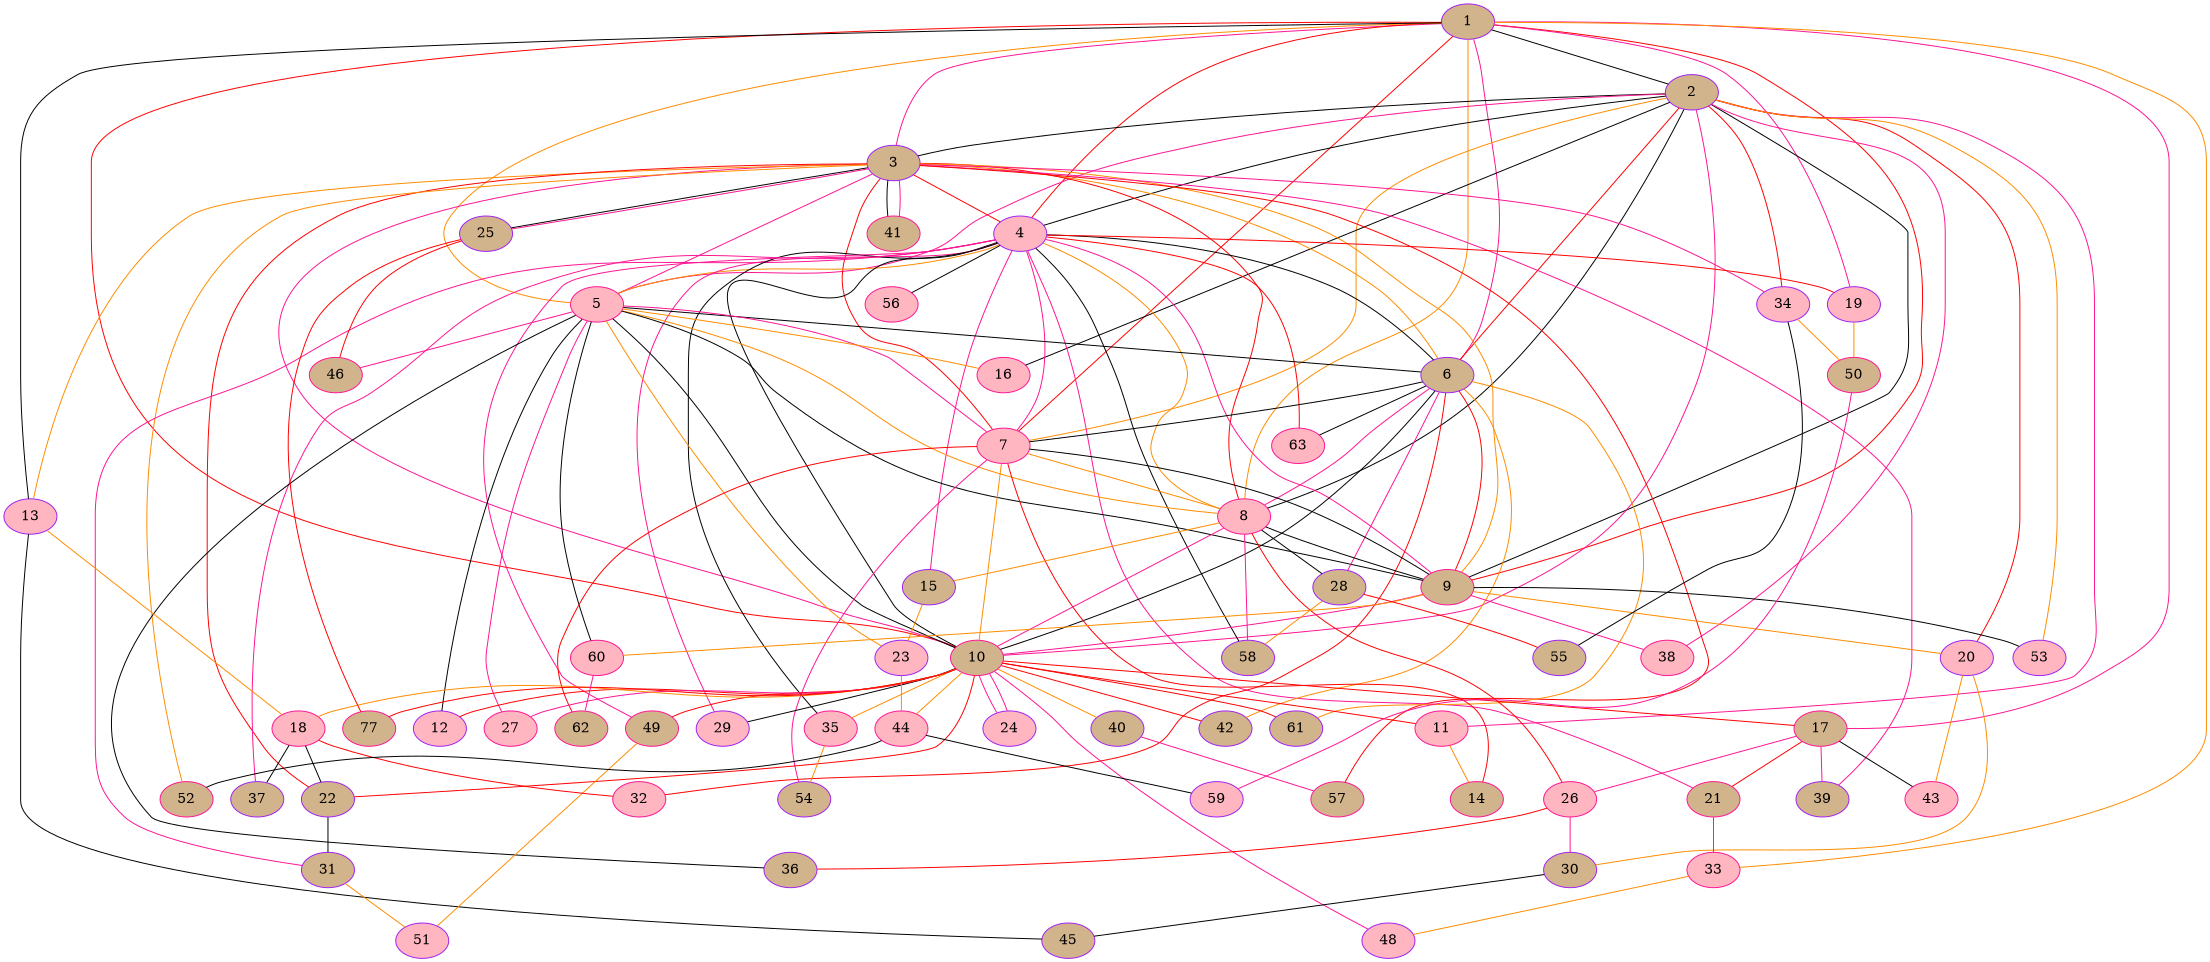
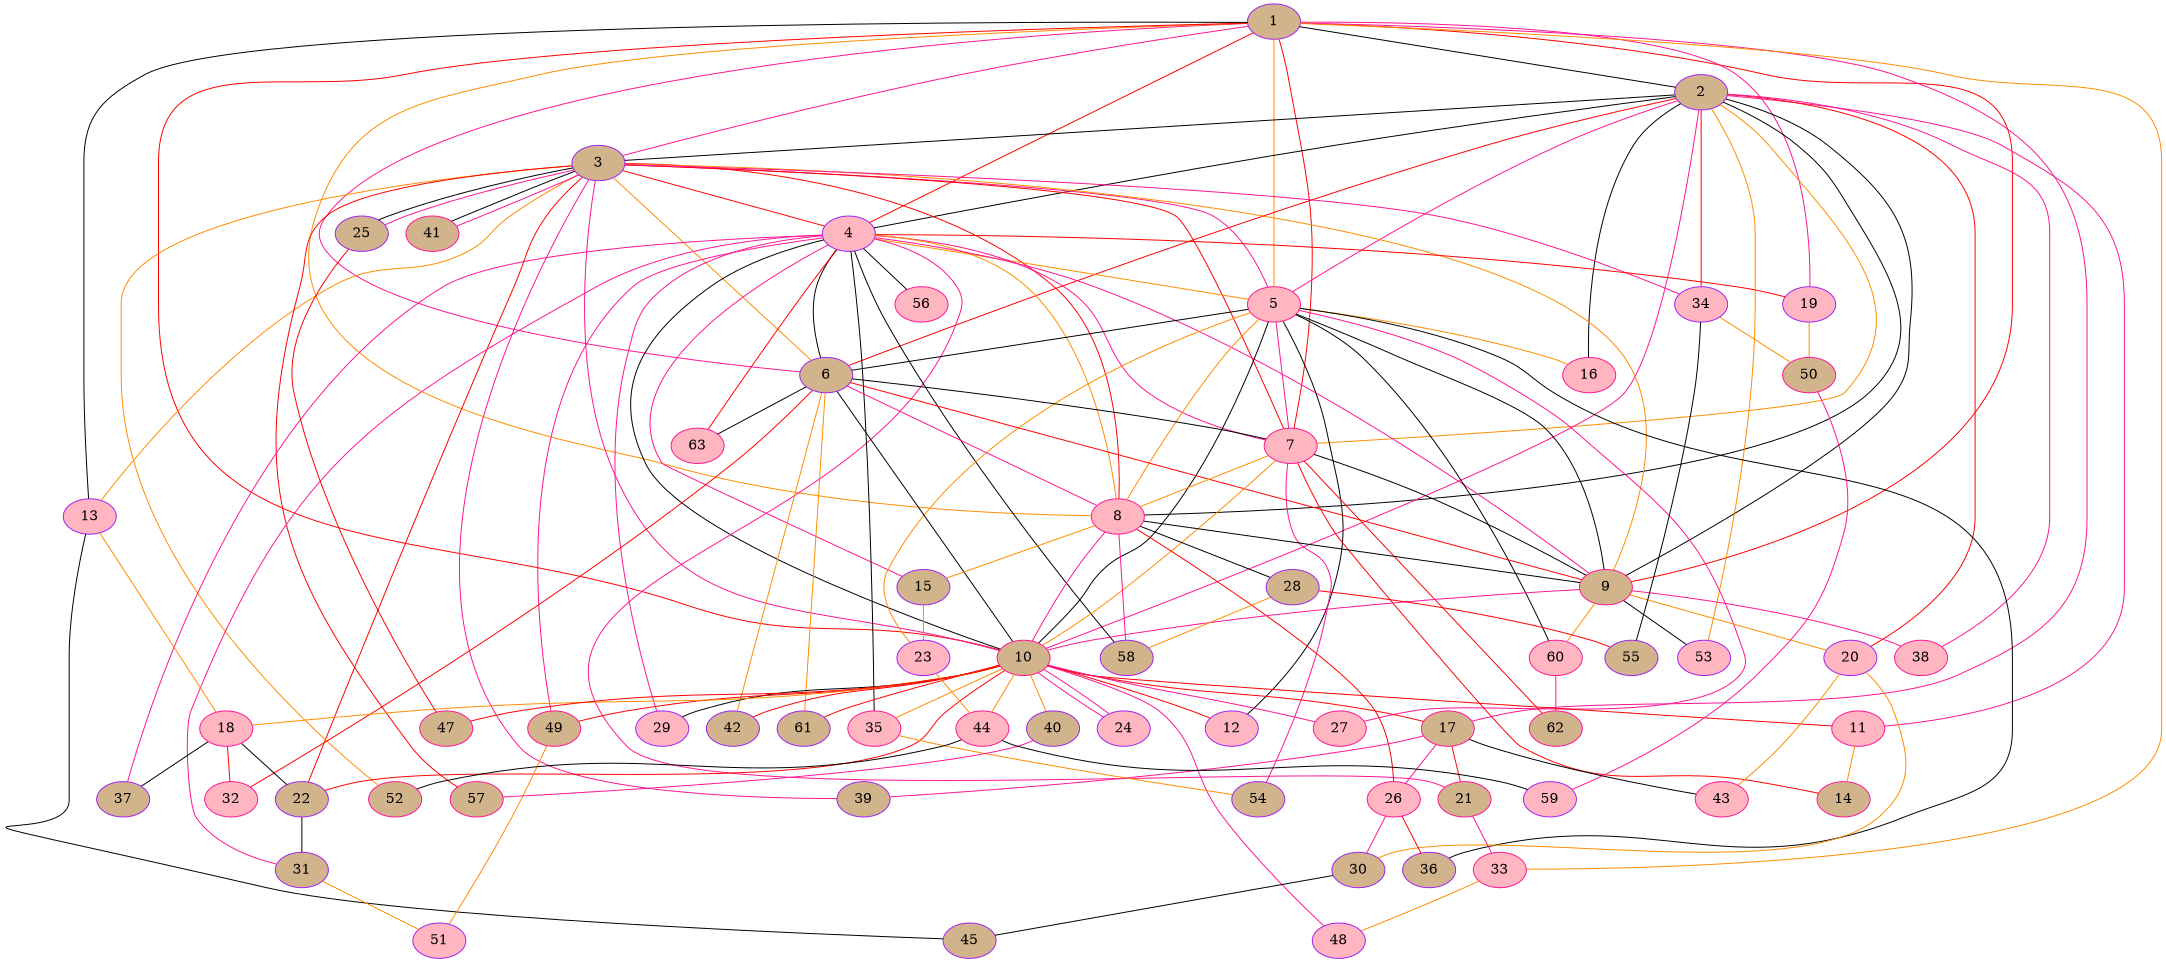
node "46": removed
edge "6" -- "28": removed
node "77": label "77" -> "47"
